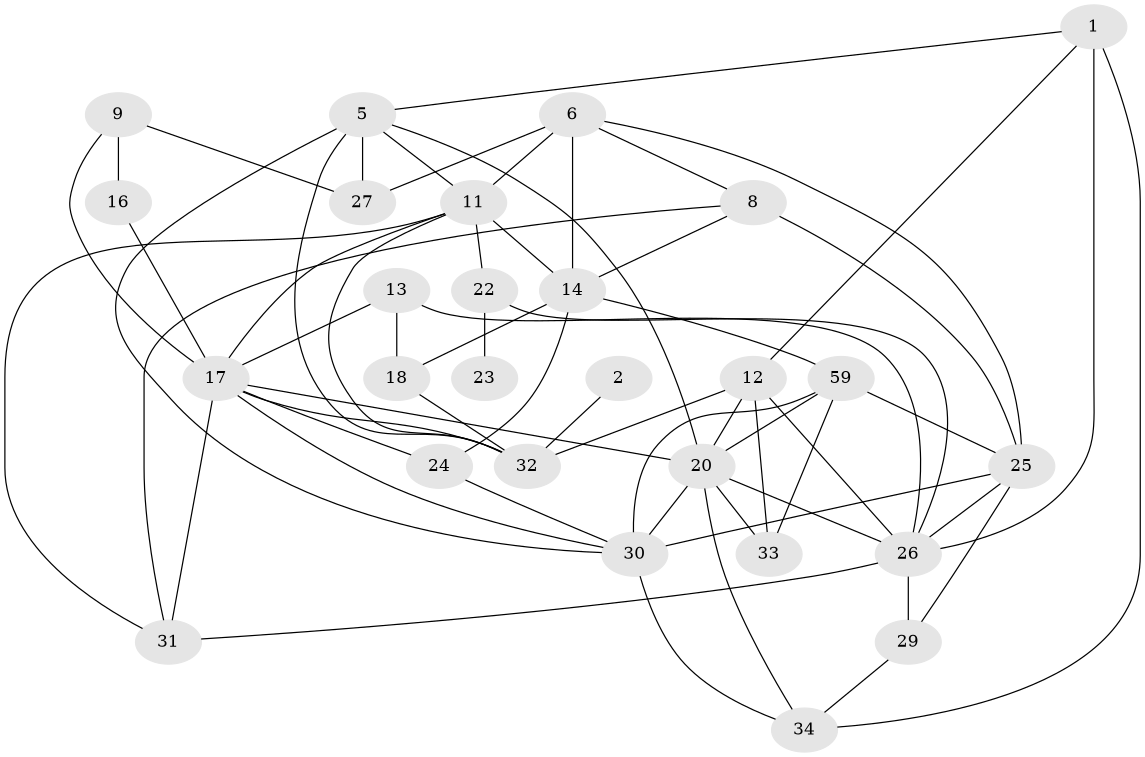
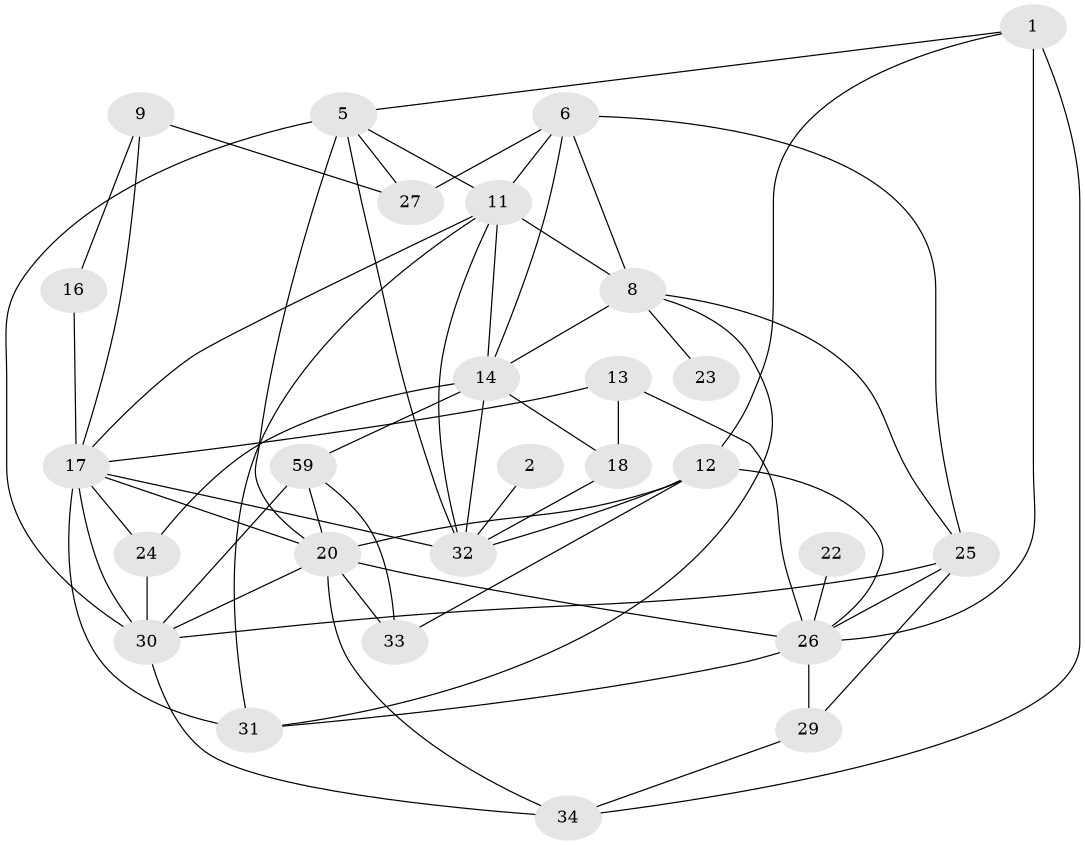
edge "11" -- "22": now "11" -- "8"
edge "22" -- "23": now "8" -- "23"
edge "59" -- "25": removed
edge "14" -- "32": added
